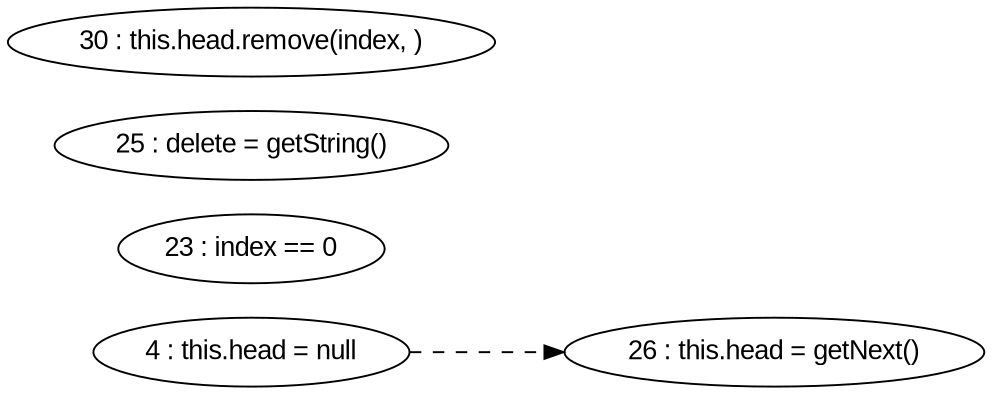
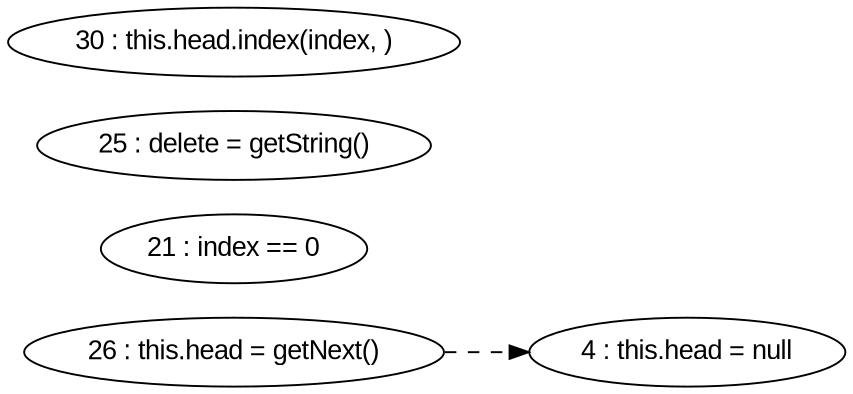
node "30 : this.head.remove(index, )": label "30 : this.head.remove(index, )" -> "30 : this.head.index(index, )"
node "23 : index == 0": label "23 : index == 0" -> "21 : index == 0"
edge "4 : this.head = null" -> "26 : this.head = getNext()": reversed
